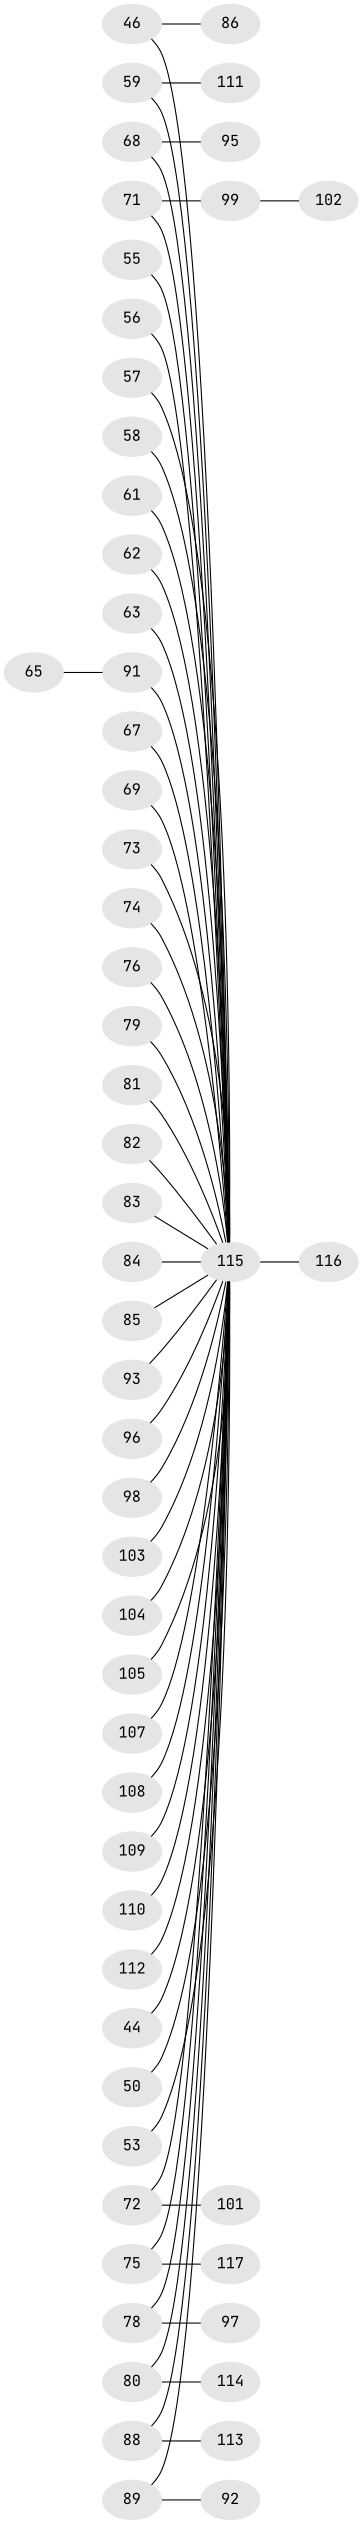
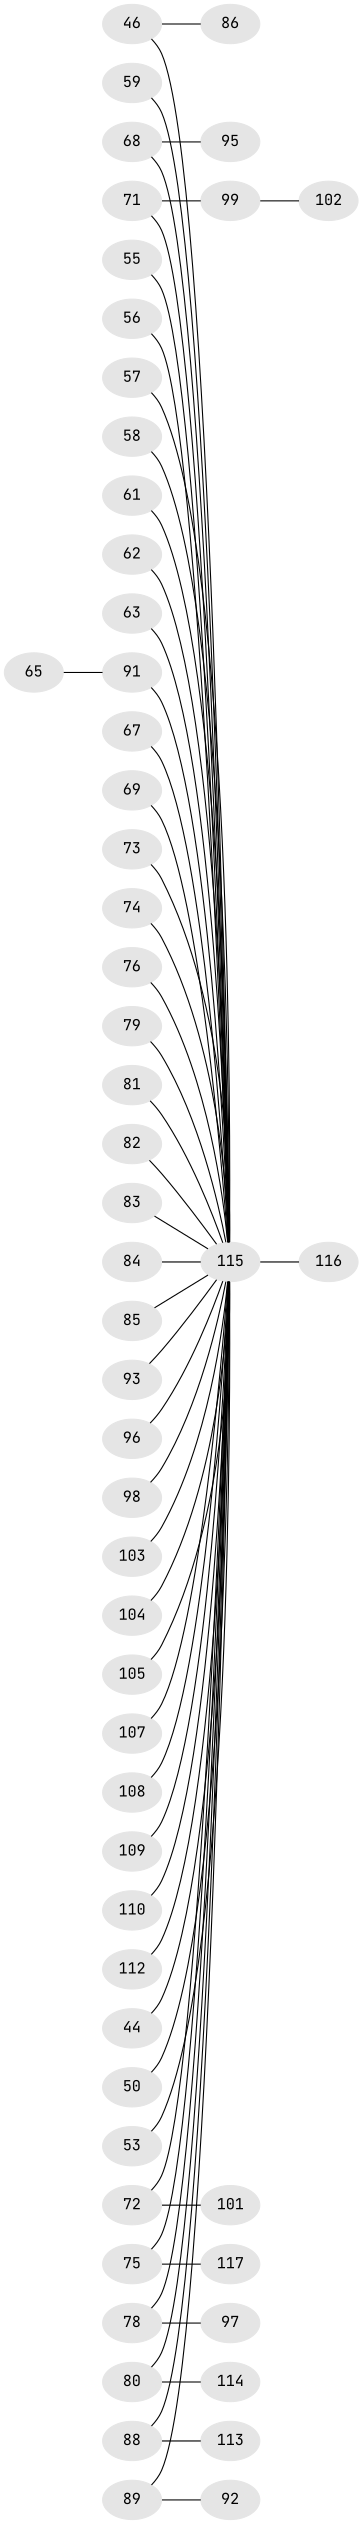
node "111": removed
